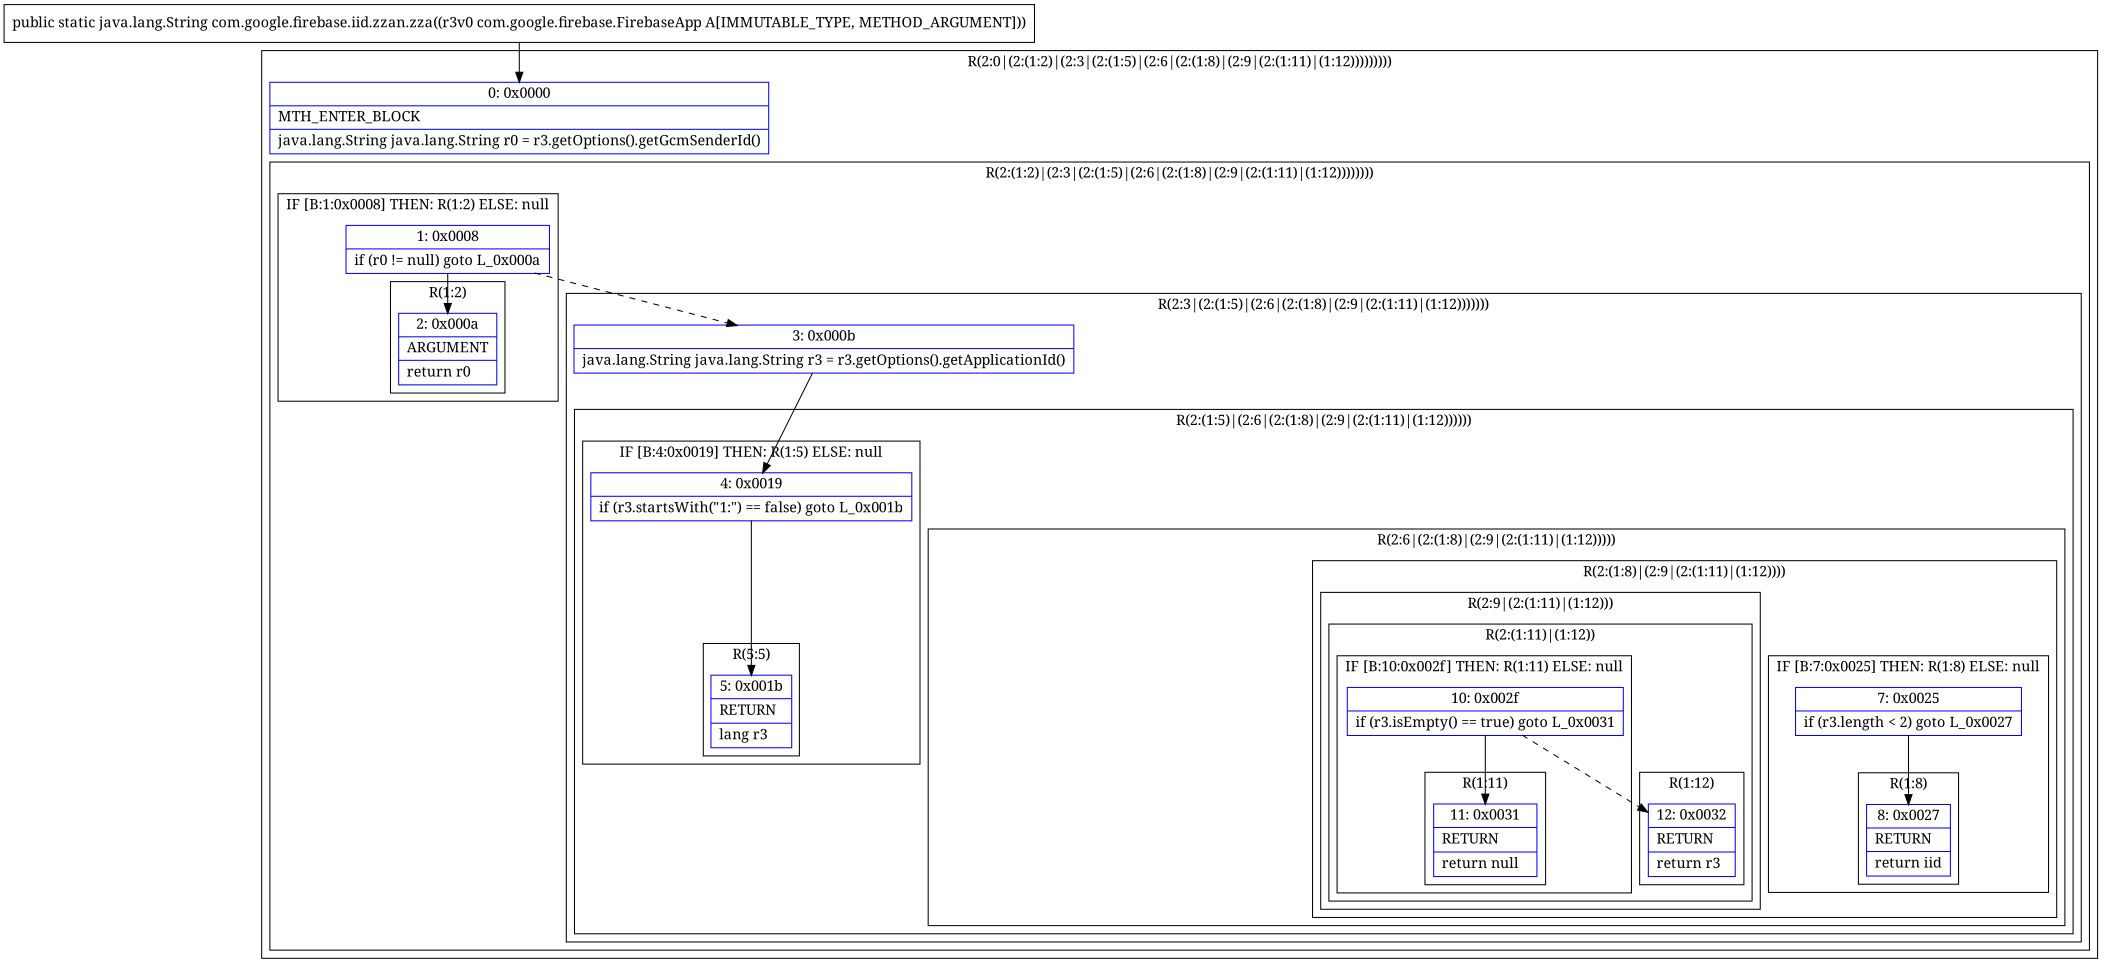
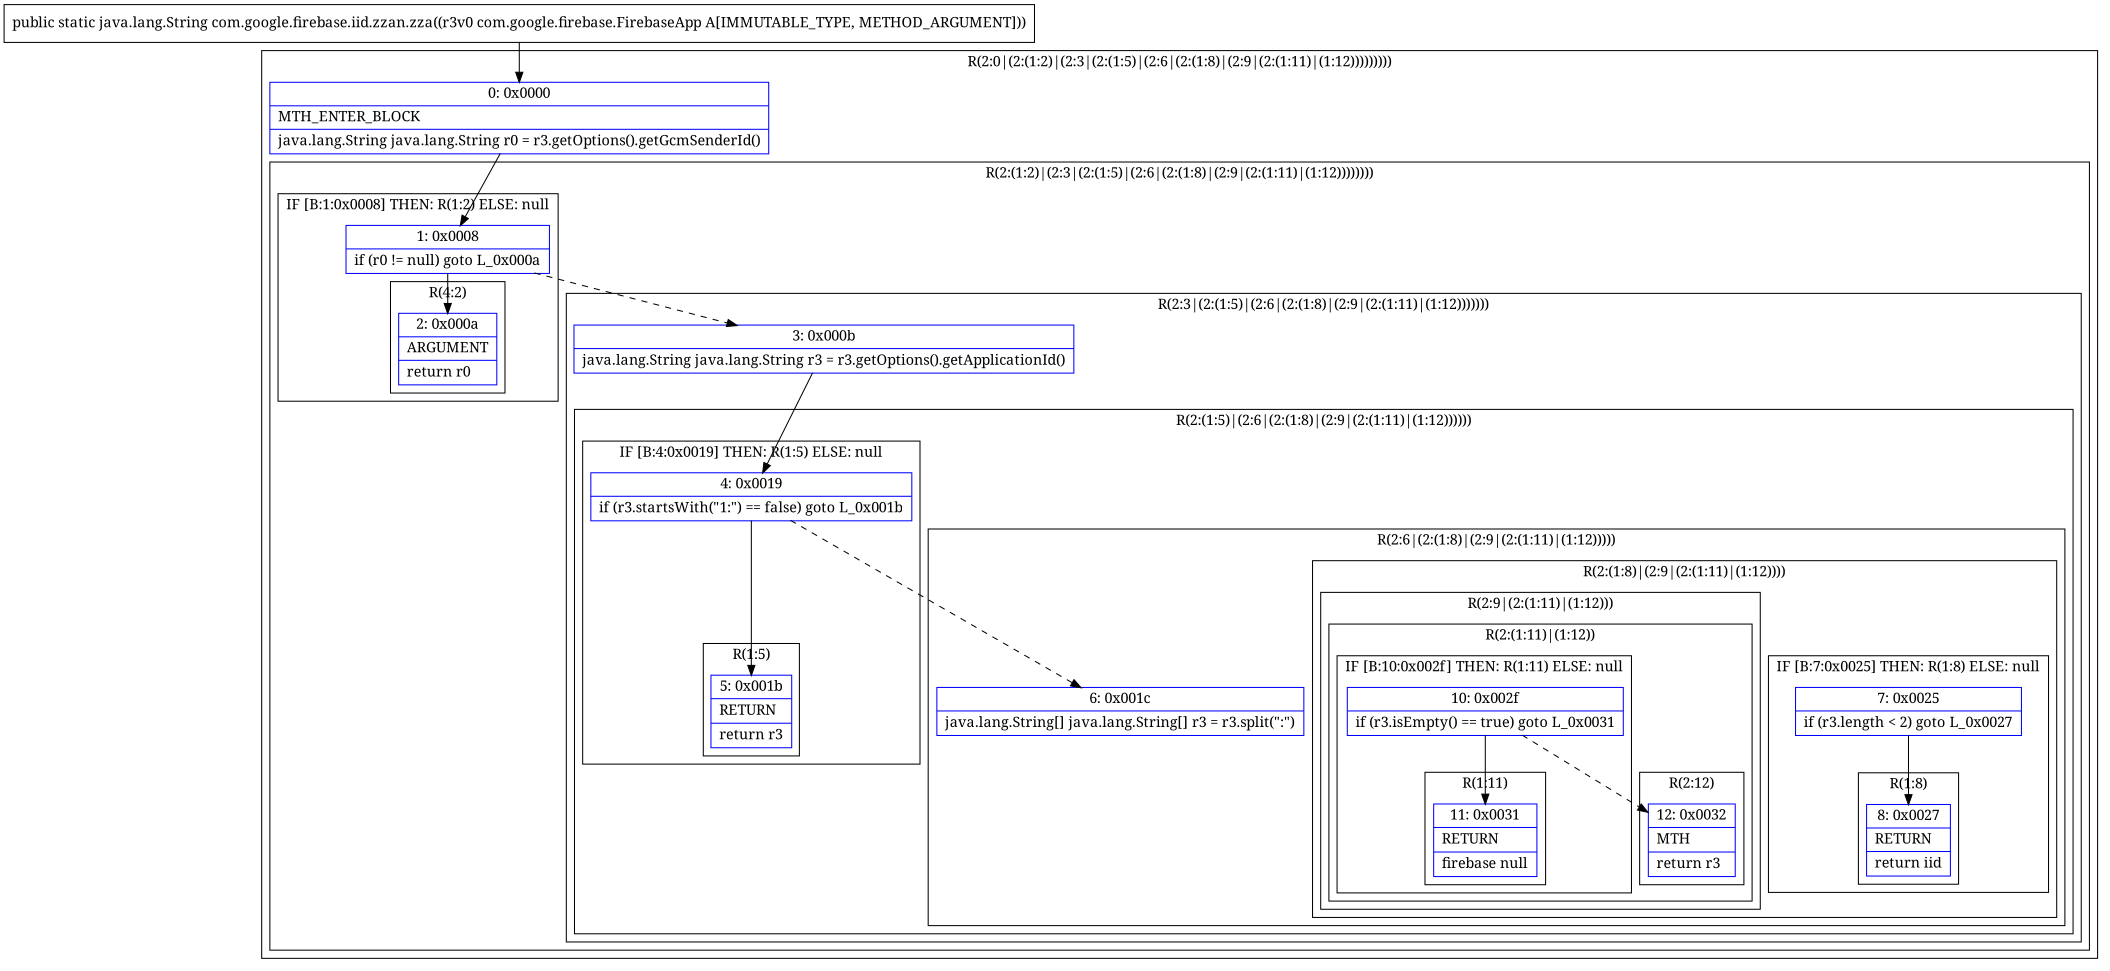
edge "0: 0x0000" -> "1: 0x0008": added
cluster "R(1:2)": label "R(1:2)" -> "R(4:2)"
cluster "R(5:5)": label "R(5:5)" -> "R(1:5)"
node "6: 0x001c": added
node "5: 0x001b": text "lang r3" -> "return r3"
cluster "R(1:12)": label "R(1:12)" -> "R(2:12)"
node "12: 0x0032": text "RETURN" -> "MTH"
node "11: 0x0031": text "return null" -> "firebase null"
